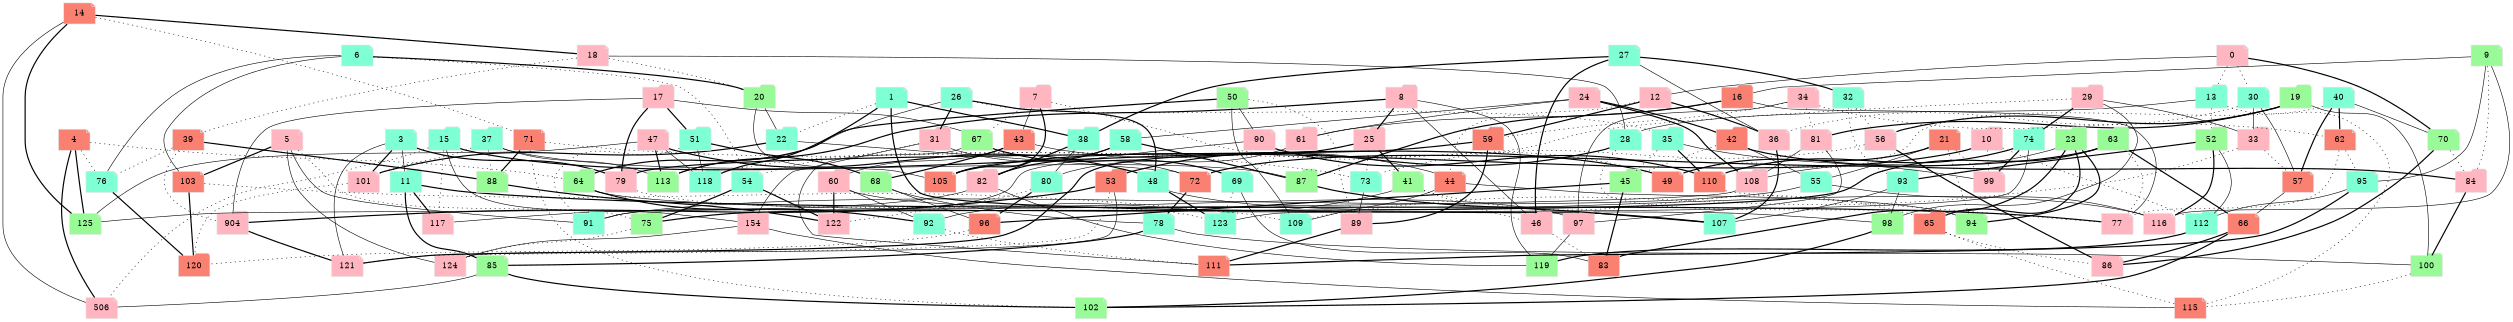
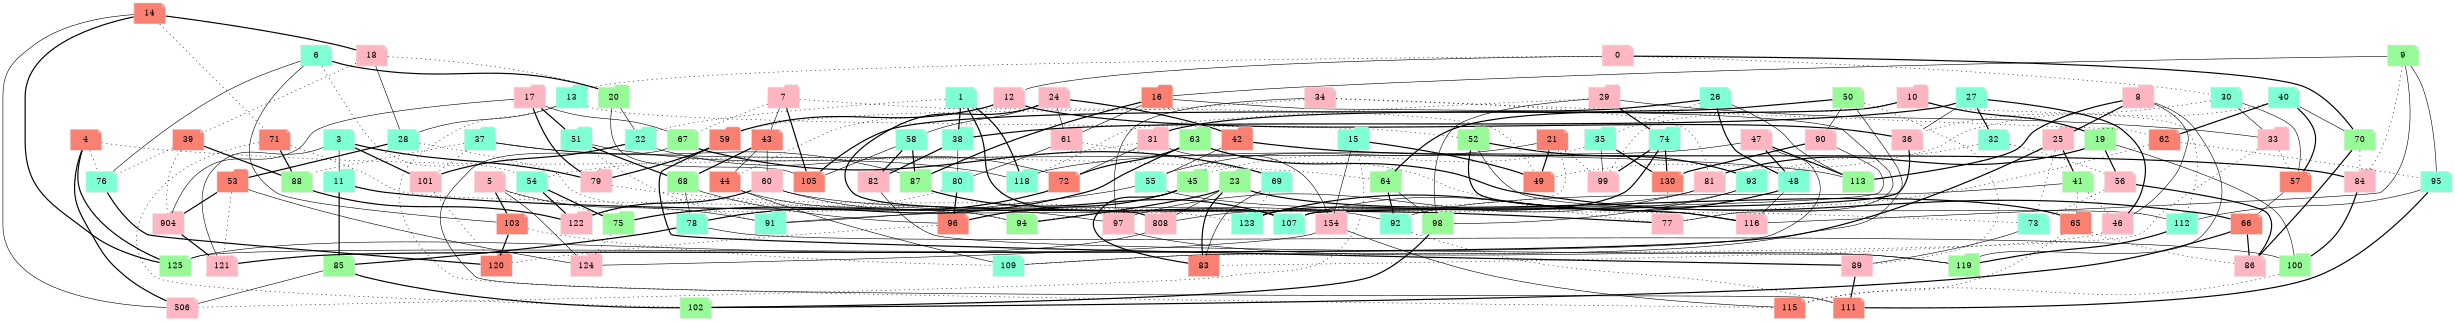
edge "10" -- "19": added
node "110": label "110" -> "130"
node "108": label "108" -> "808"
edge "74" -- "123": style solid -> bold
node "117": removed
